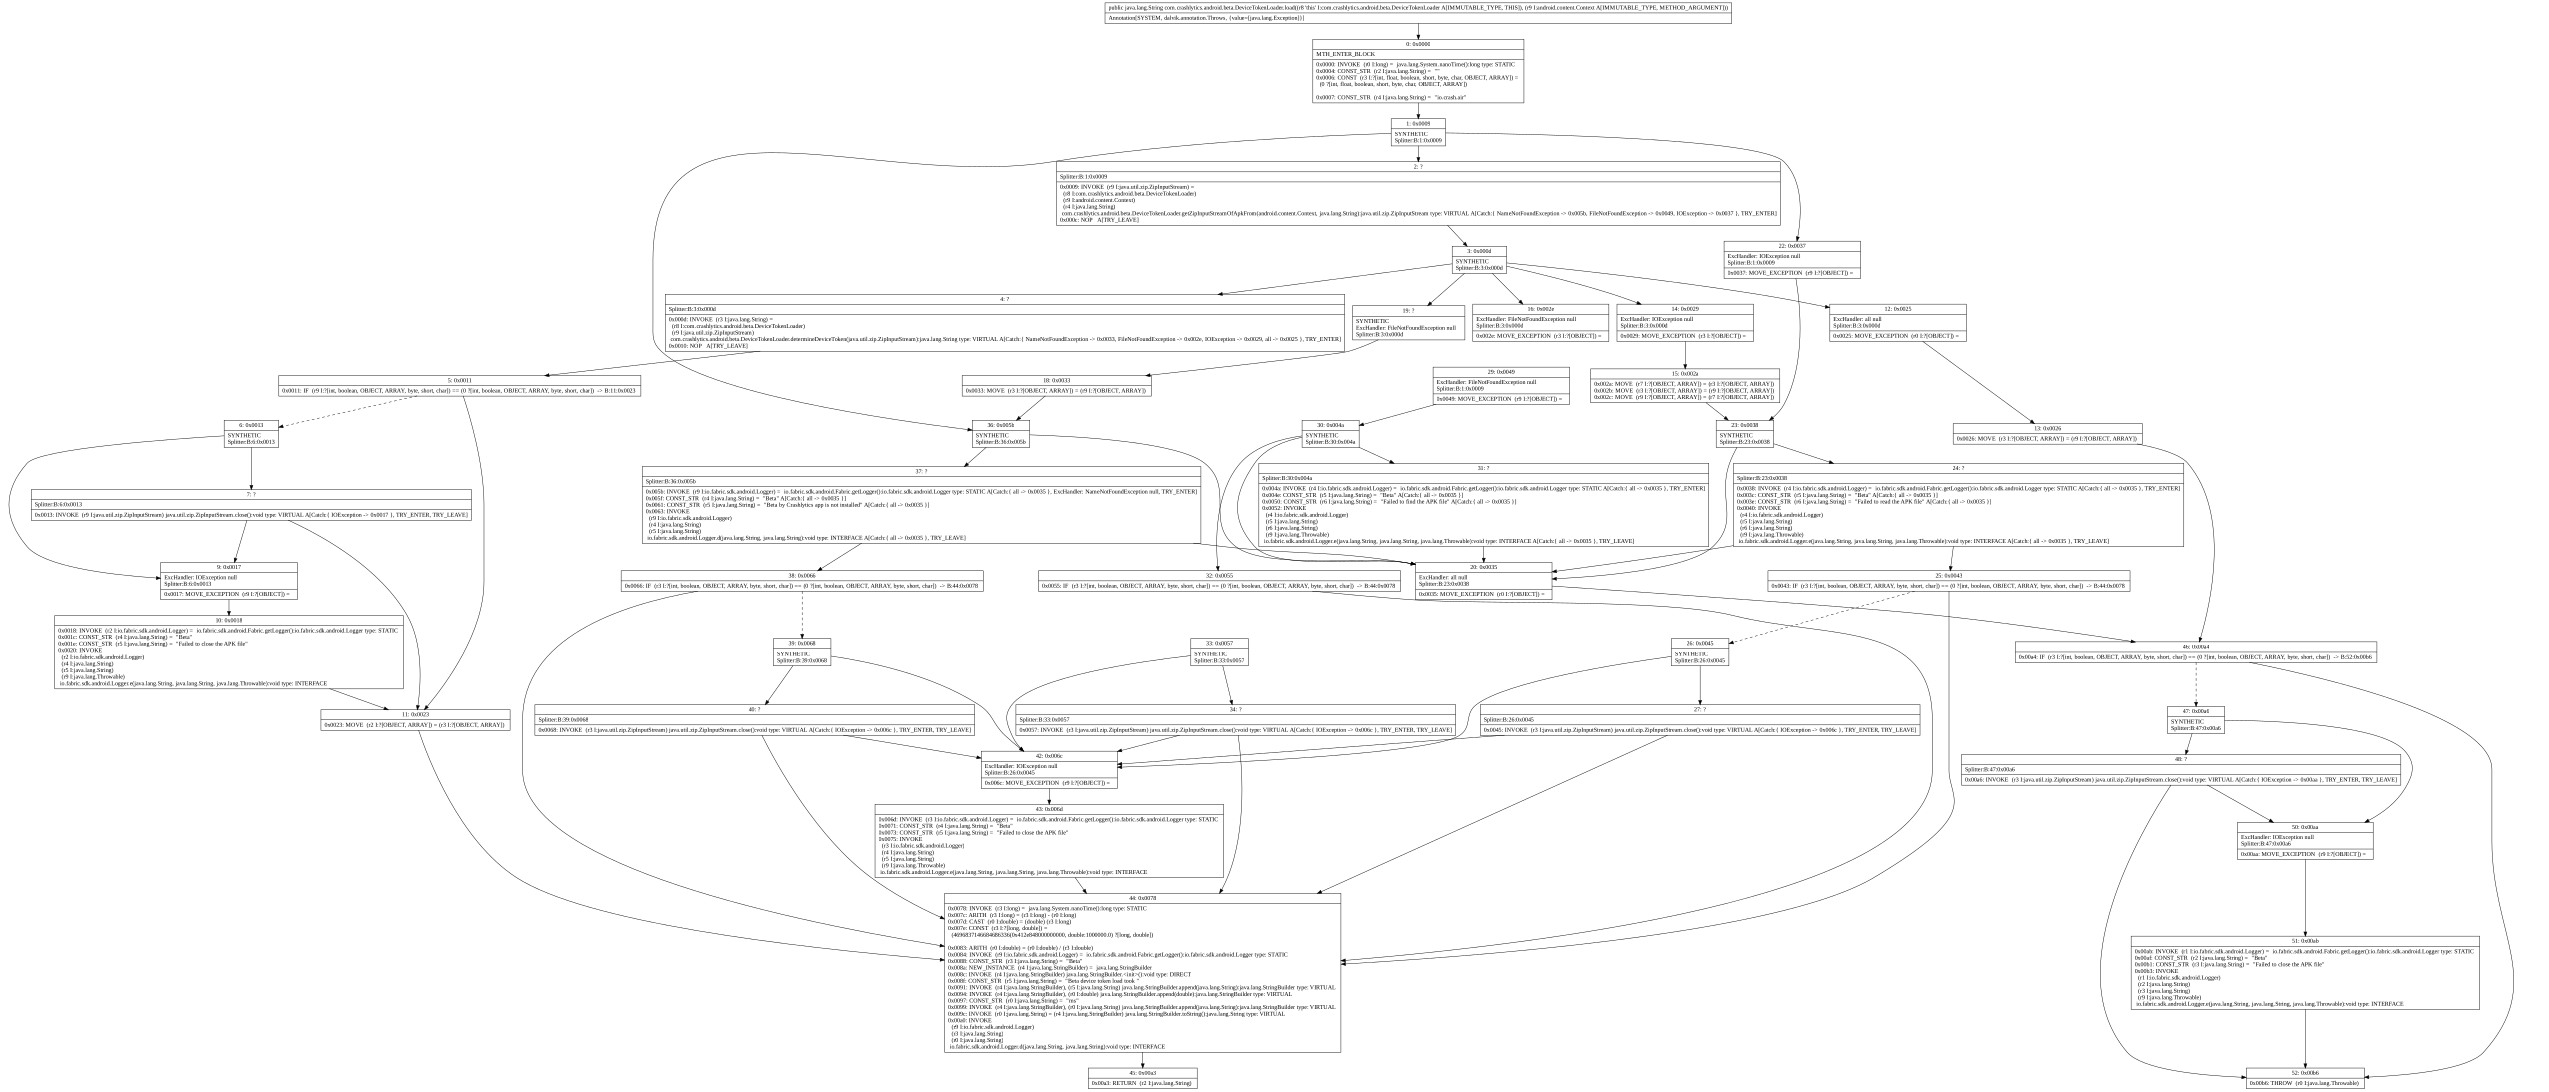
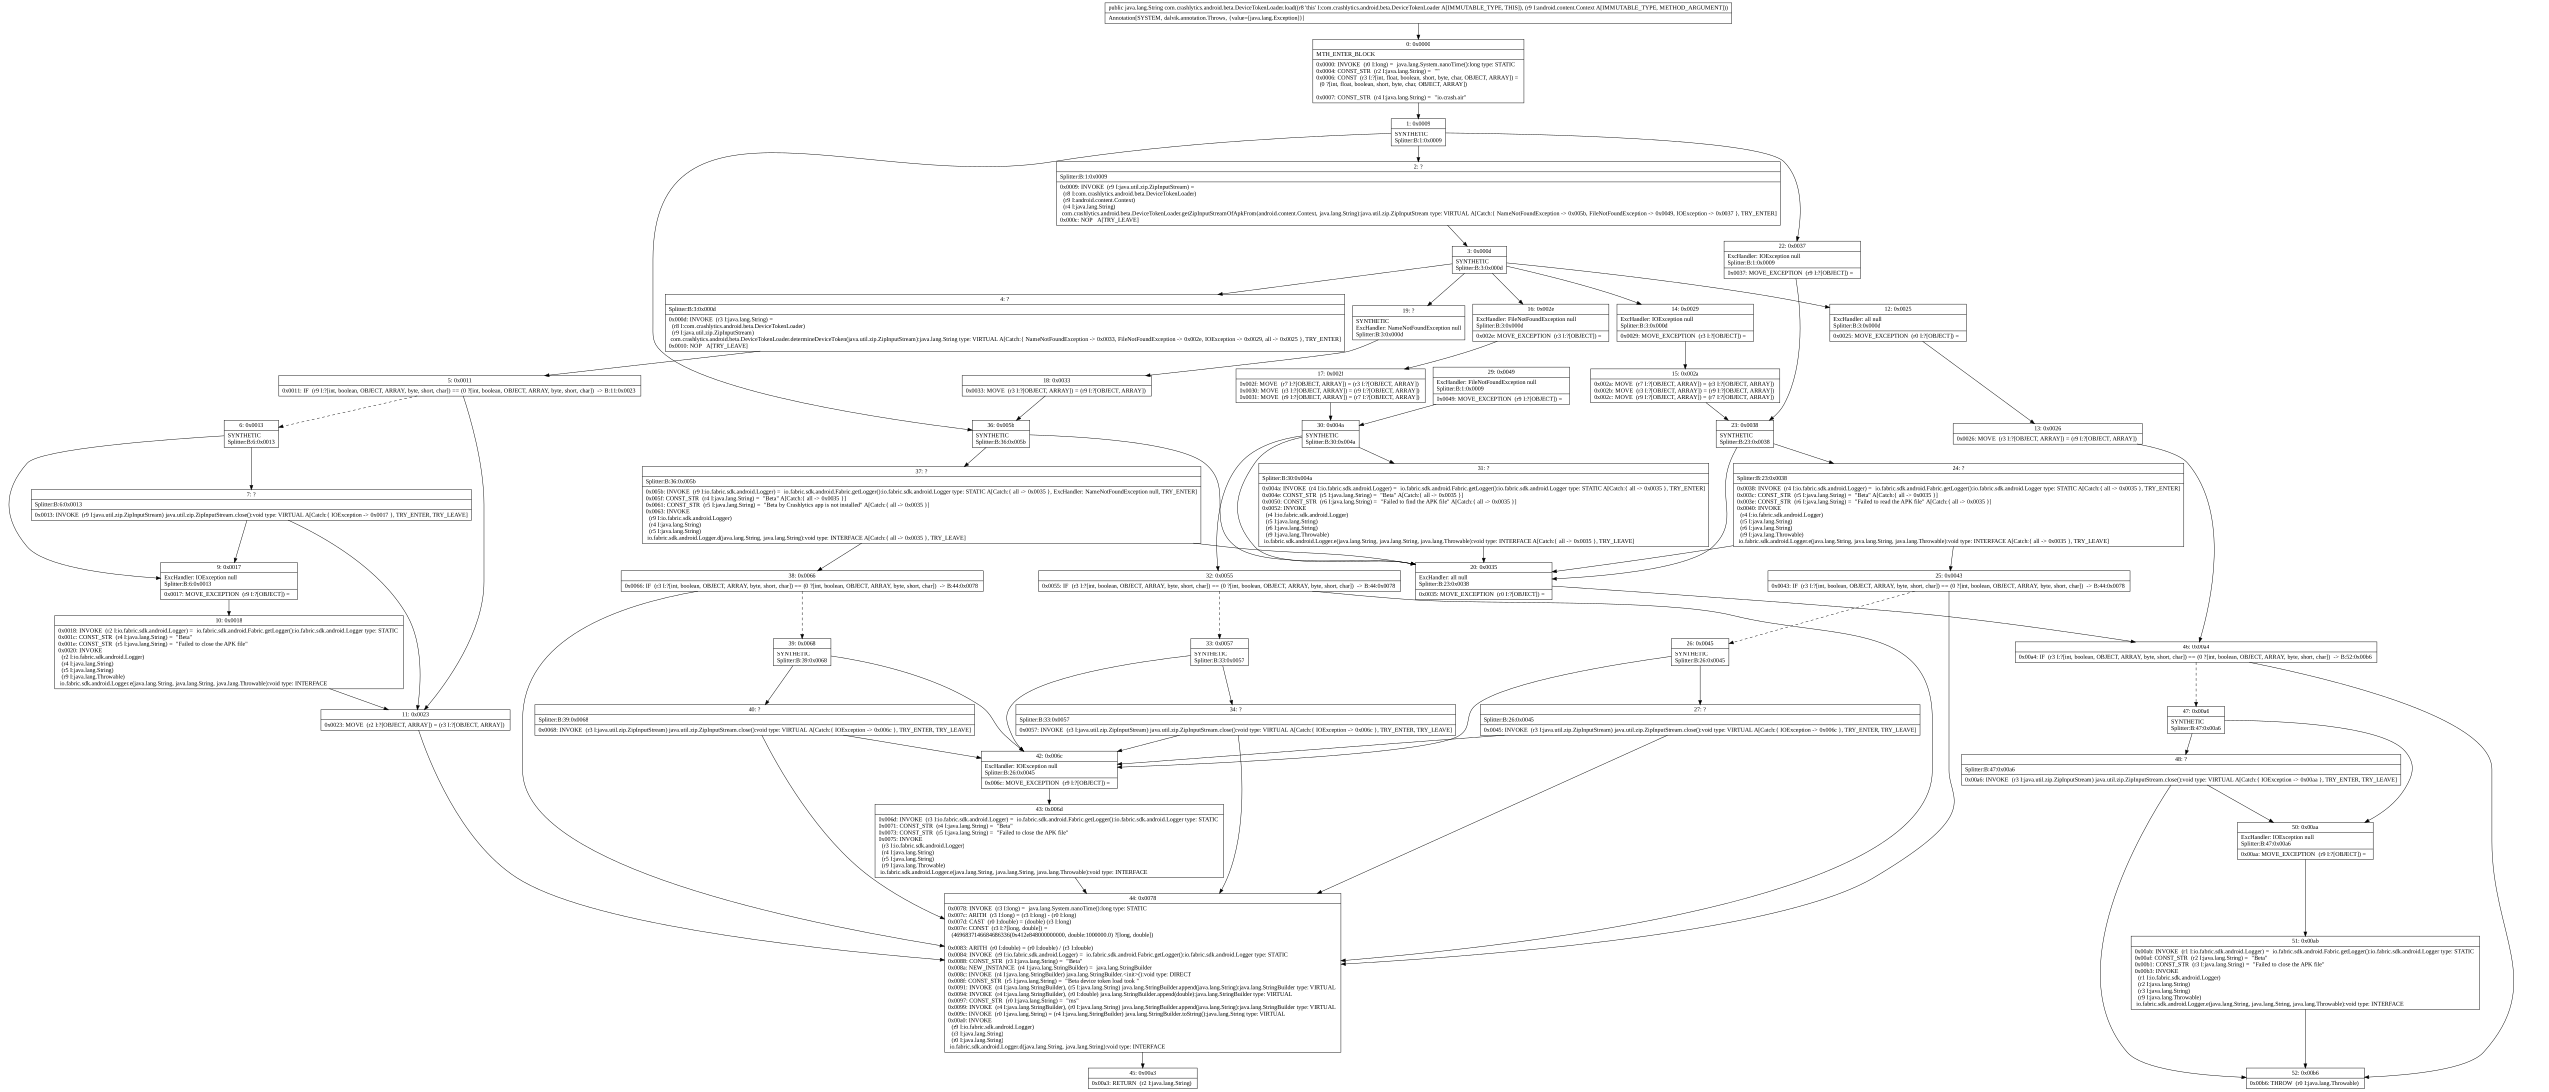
node "19: ?": text "ExcHandler: FileNotFoundException null" -> "ExcHandler: NameNotFoundException null"
node "17: 0x002f": added
edge "32: 0x0055" -> "33: 0x0057": added
